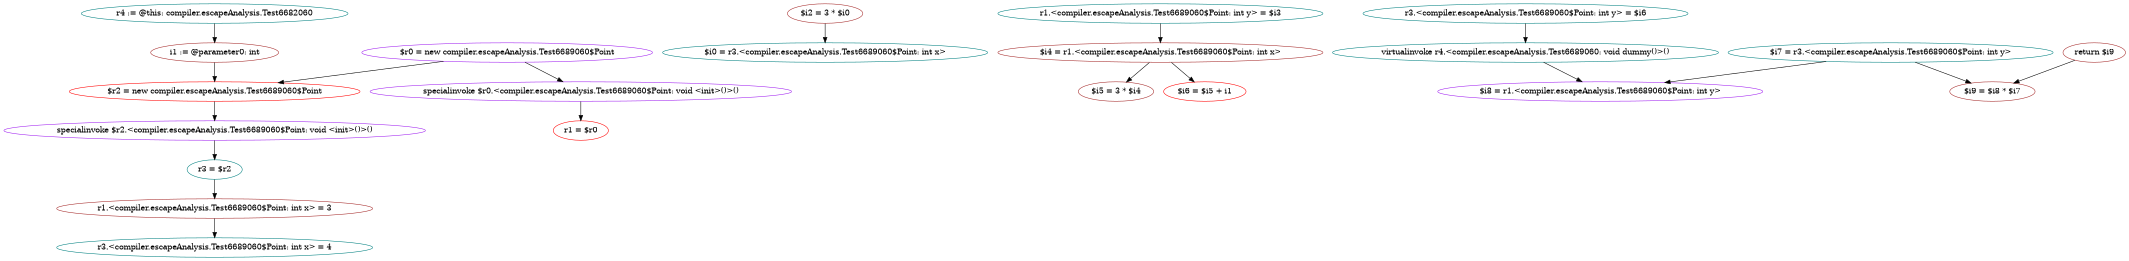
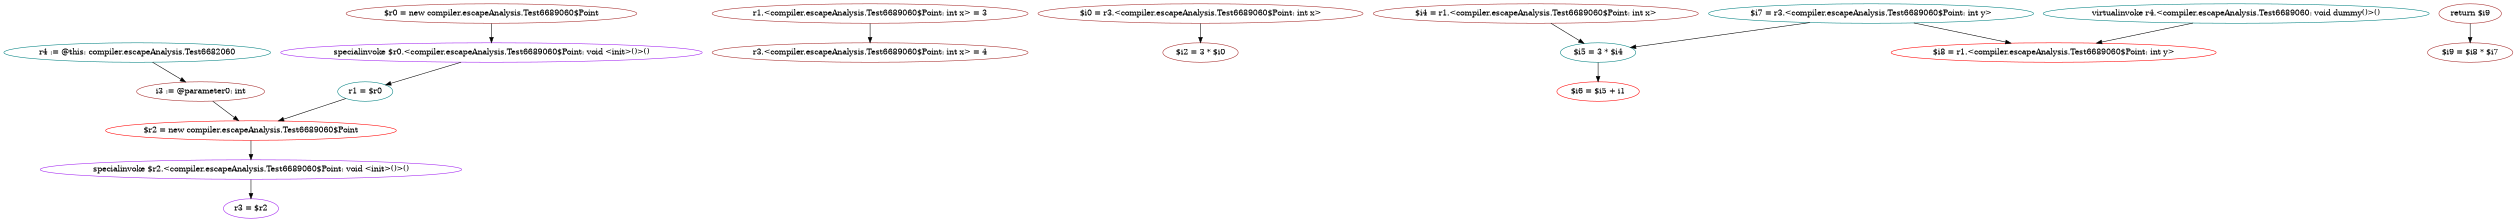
node "r1.<compiler.escapeAnalysis.Test6689060$Point: int y> = $i3": removed
node "r3.<compiler.escapeAnalysis.Test6689060$Point: int y> = $i6": removed
edge "$i2 = 3 * $i0" -> "$i0 = r3.<compiler.escapeAnalysis.Test6689060$Point: int x>": reversed
node "i1 := @parameter0: int": label "i1 := @parameter0: int" -> "i3 := @parameter0: int"
node "$r0 = new compiler.escapeAnalysis.Test6689060$Point": color purple -> brown
node "$i0 = r3.<compiler.escapeAnalysis.Test6689060$Point: int x>": color teal -> brown
edge "$i4 = r1.<compiler.escapeAnalysis.Test6689060$Point: int x>" -> "$i6 = $i5 + i1": now "$i5 = 3 * $i4" -> "$i6 = $i5 + i1"
edge "$r0 = new compiler.escapeAnalysis.Test6689060$Point" -> "$r2 = new compiler.escapeAnalysis.Test6689060$Point": now "r1 = $r0" -> "$r2 = new compiler.escapeAnalysis.Test6689060$Point"
edge "$i7 = r3.<compiler.escapeAnalysis.Test6689060$Point: int y>" -> "$i9 = $i8 * $i7": now "$i7 = r3.<compiler.escapeAnalysis.Test6689060$Point: int y>" -> "$i5 = 3 * $i4"
node "$i5 = 3 * $i4": color brown -> teal
node "$i8 = r1.<compiler.escapeAnalysis.Test6689060$Point: int y>": color purple -> red
node "r1 = $r0": color red -> teal
node "r3 = $r2": color teal -> purple
edge "r3 = $r2" -> "r1.<compiler.escapeAnalysis.Test6689060$Point: int x> = 3": removed
node "r3.<compiler.escapeAnalysis.Test6689060$Point: int x> = 4": color teal -> brown
